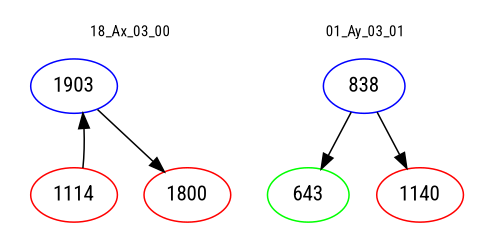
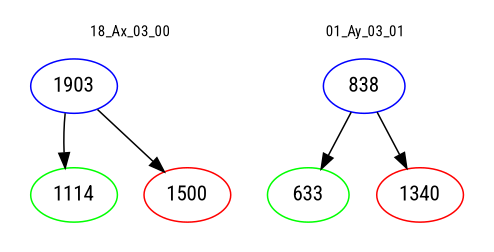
edge "1114" -> "1903": reversed
node "1114": color red -> green
node "1800": label "1800" -> "1500"
node "643": label "643" -> "633"
node "1140": label "1140" -> "1340"
